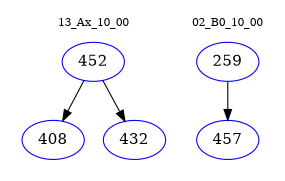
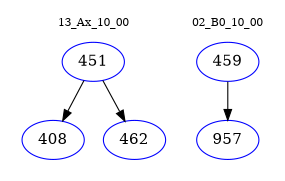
node "452": label "452" -> "451"
node "259": label "259" -> "459"
node "432": label "432" -> "462"
node "457": label "457" -> "957"
